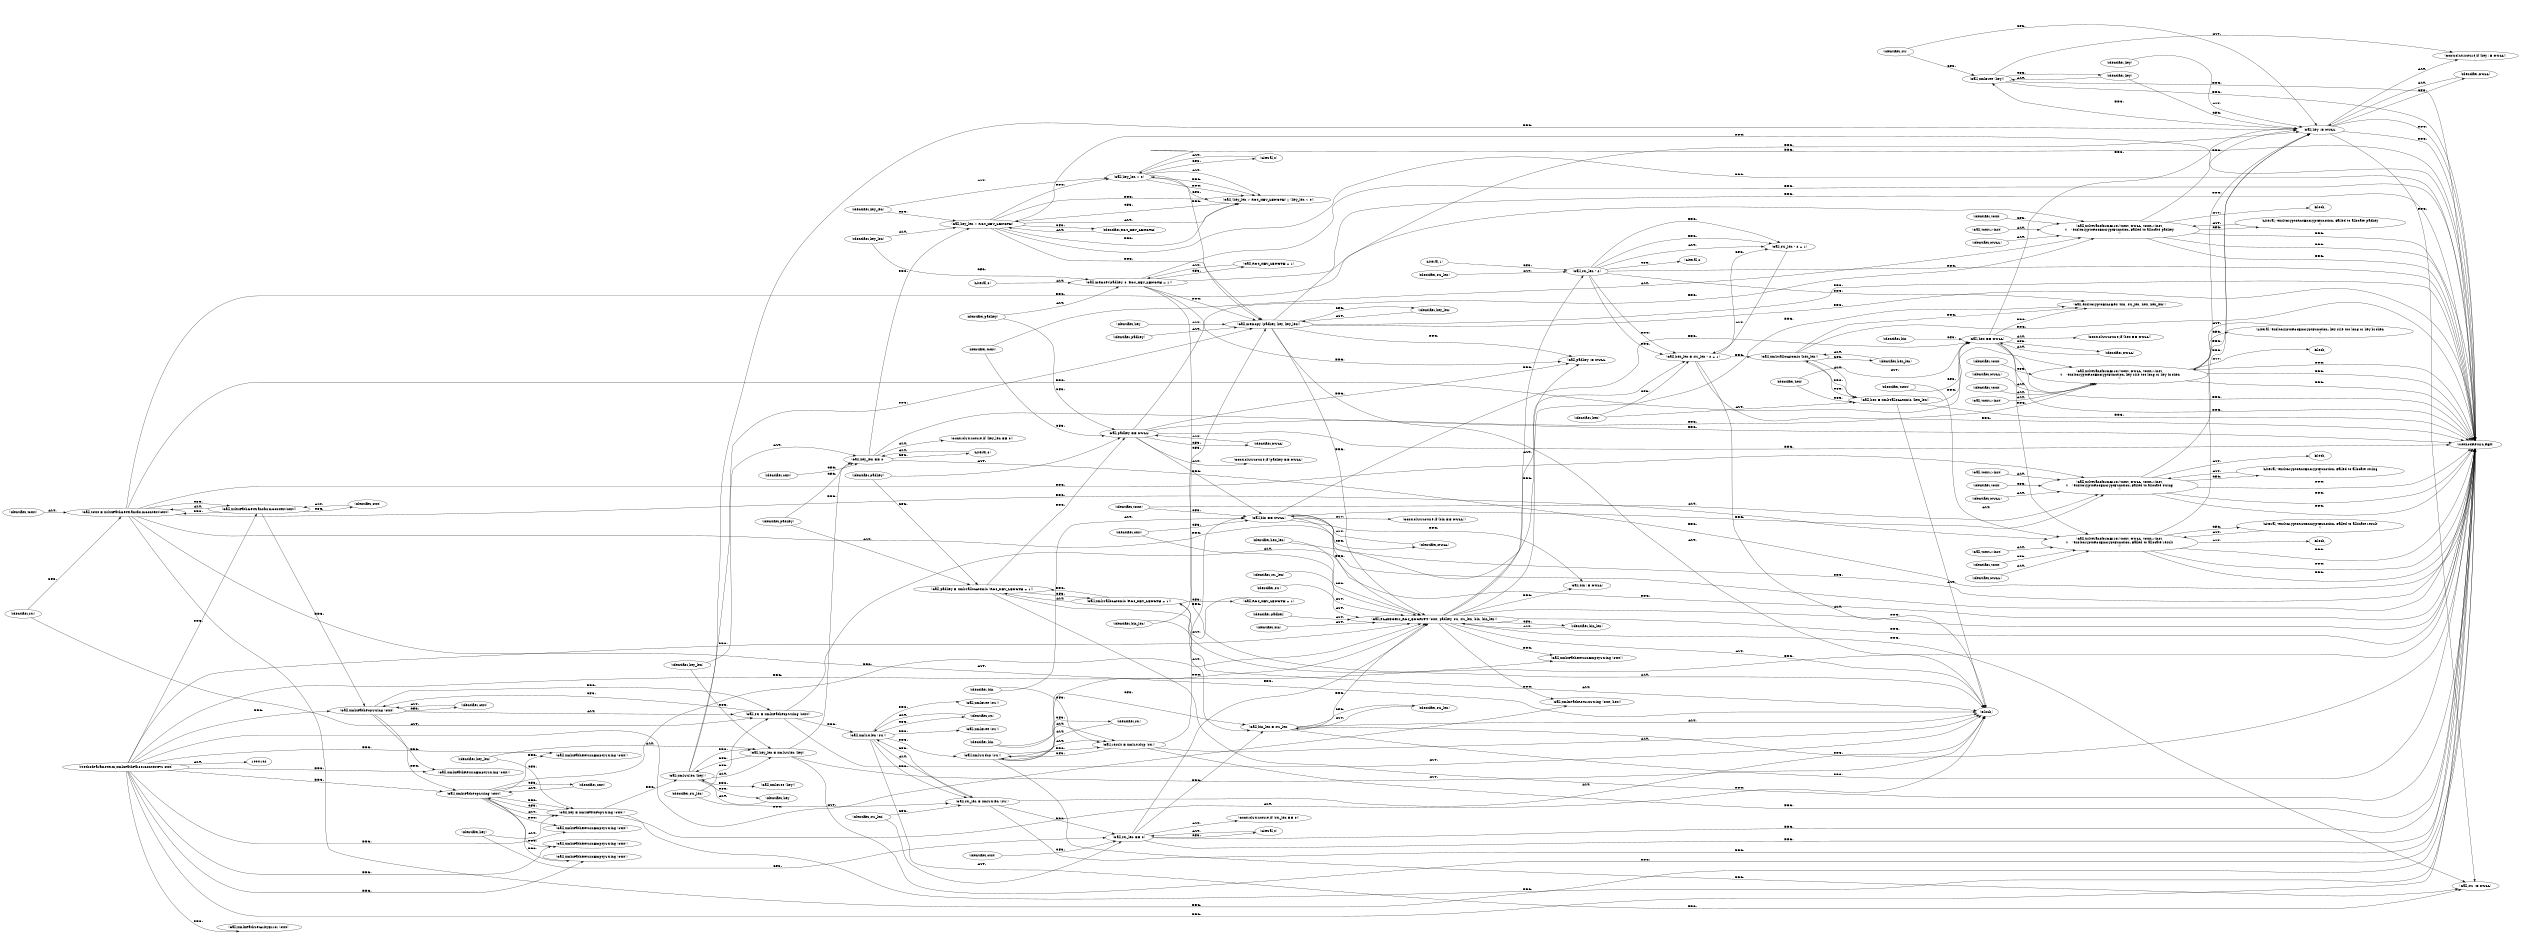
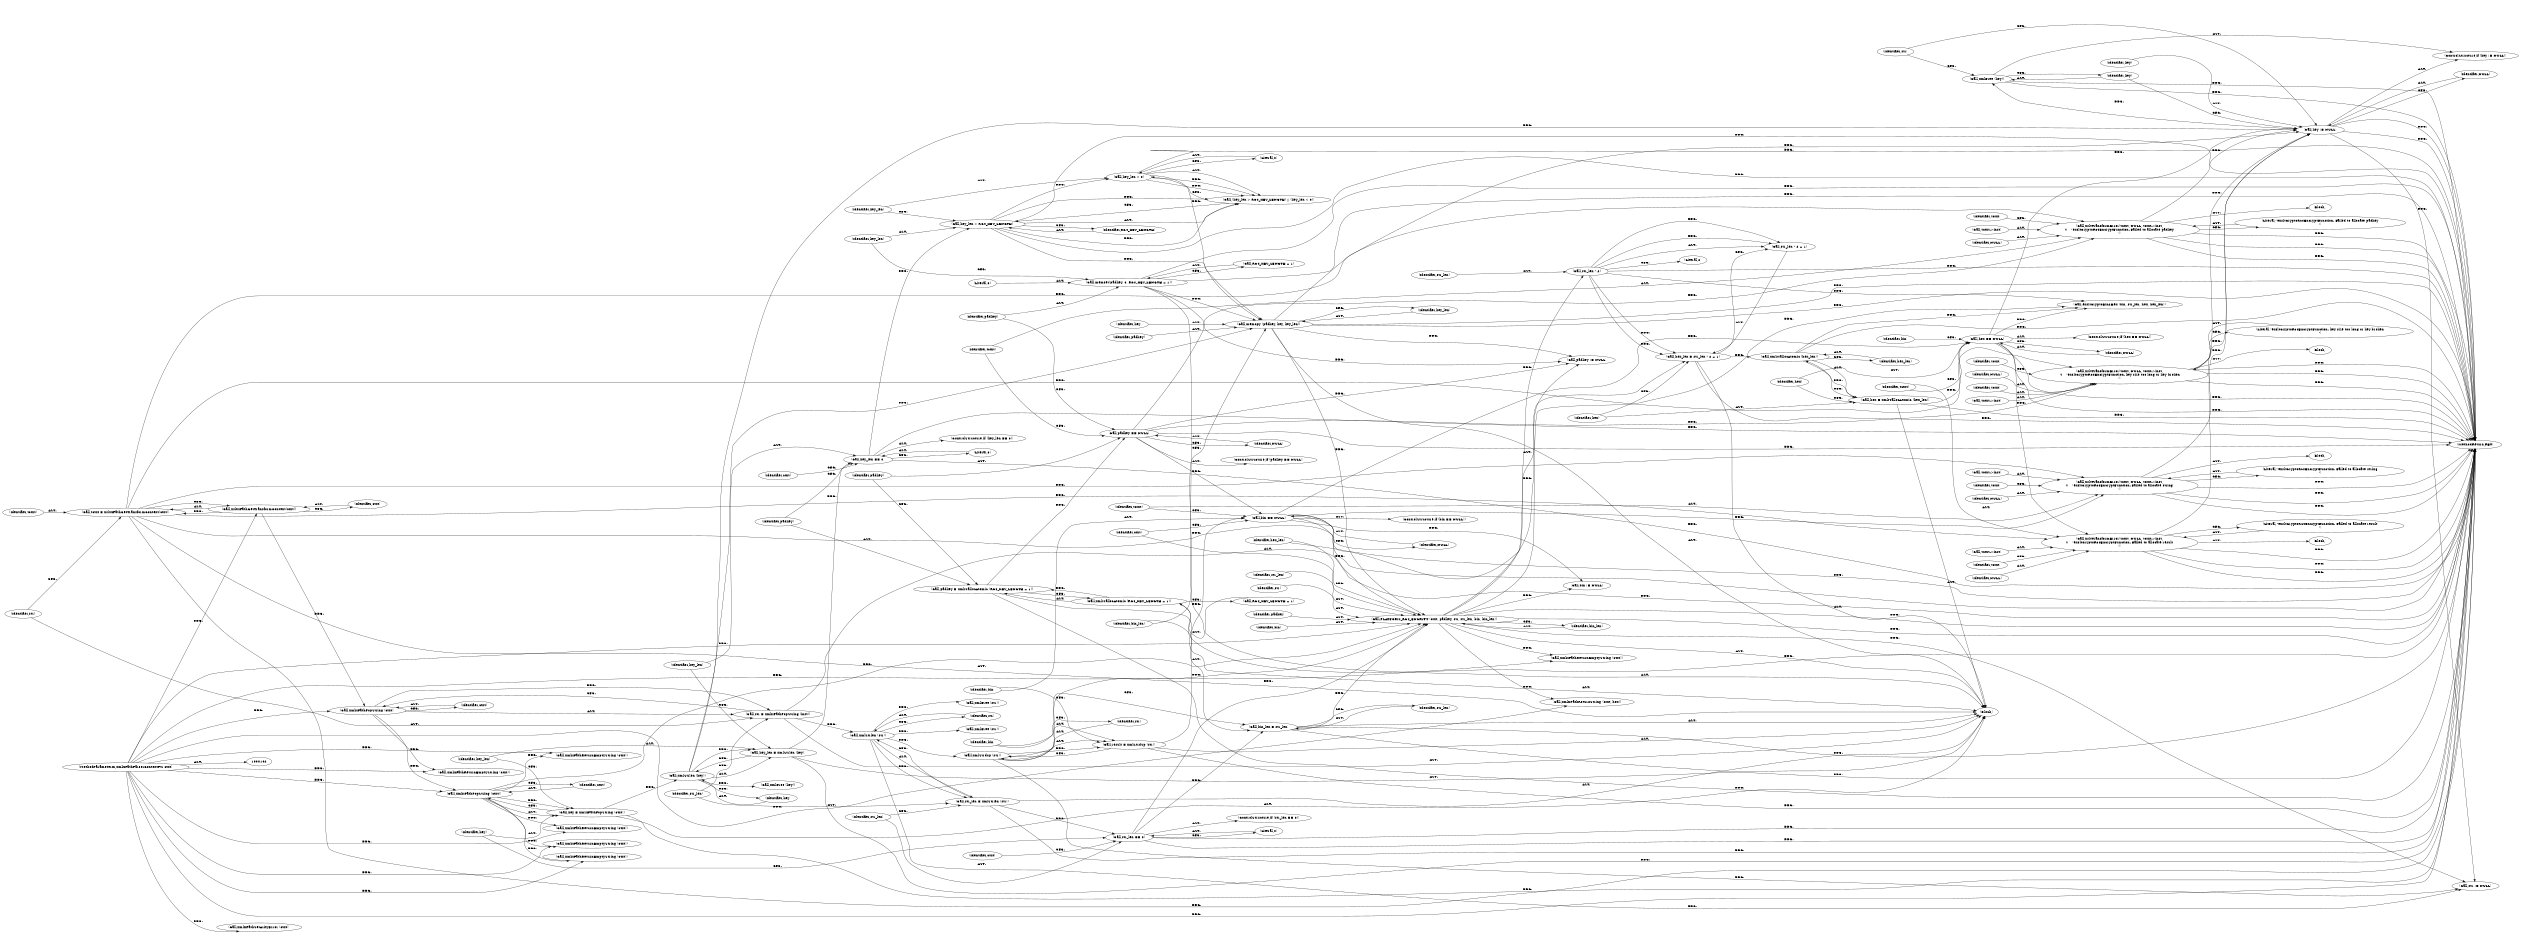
node "(Literal,1)": removed
node "(Call,str = xmlXPathPopString (ctxt))": label "(Call,str = xmlXPathPopString (ctxt))" -> "(Call,str = xmlXPathPopString (inst))"
